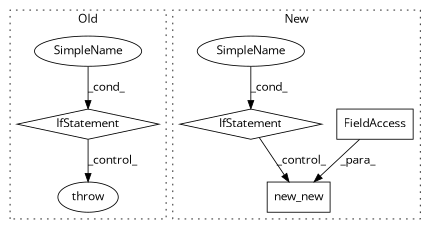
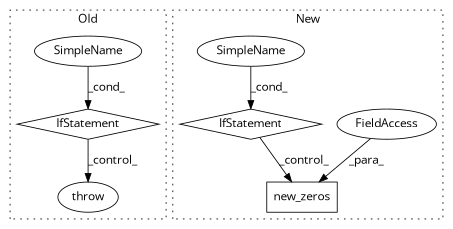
node "FieldAccess": shape box -> ellipse
node "new_new": label "new_new" -> "new_zeros"
